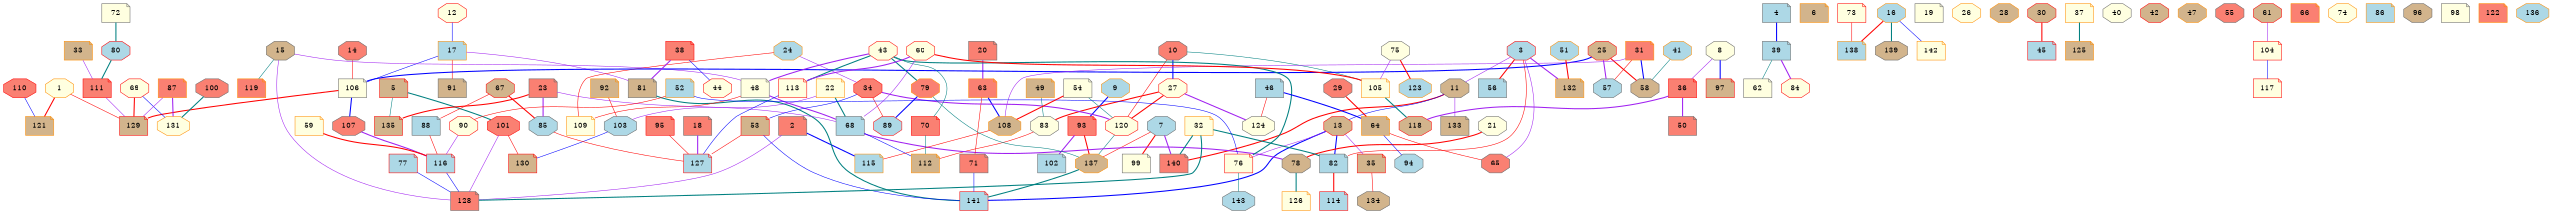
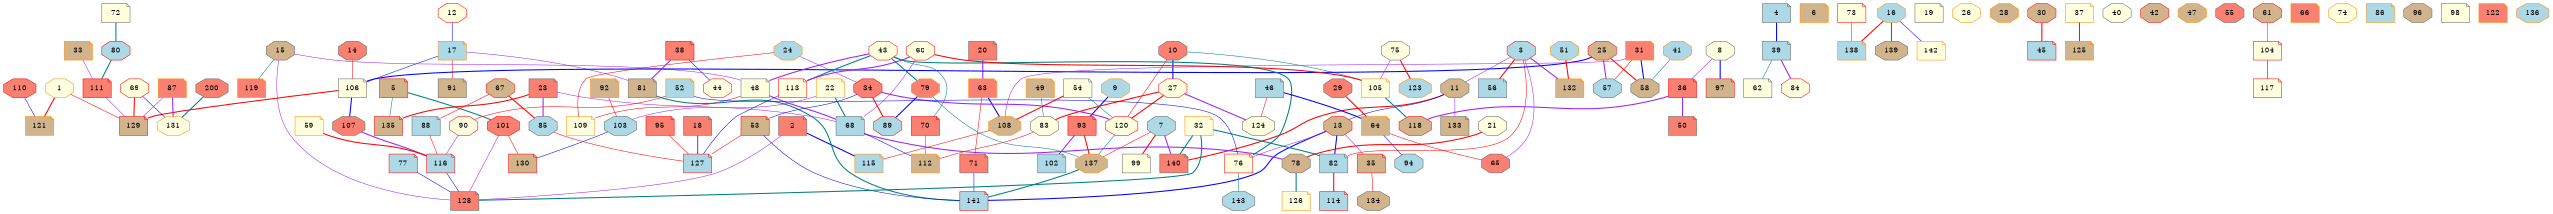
node "100": label "100" -> "200"
edge "34" -- "89": style solid -> bold
